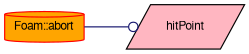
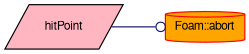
edge "Foam::abort" -> "hitPoint": reversed
